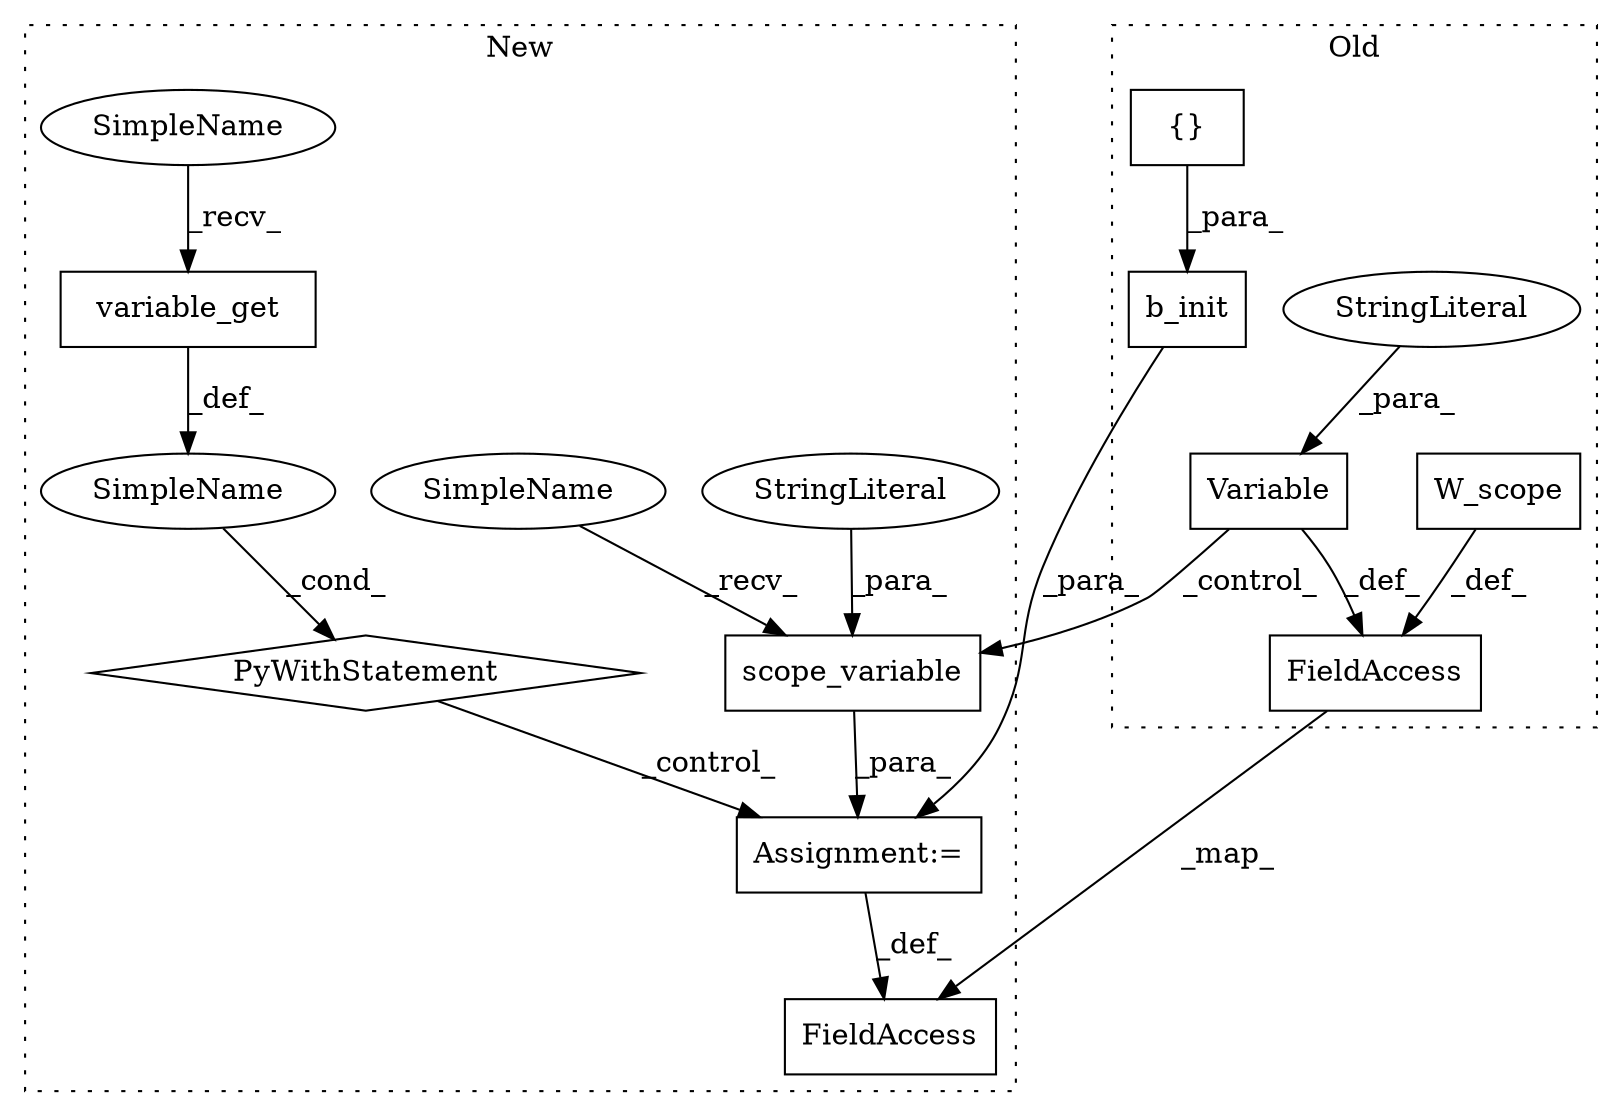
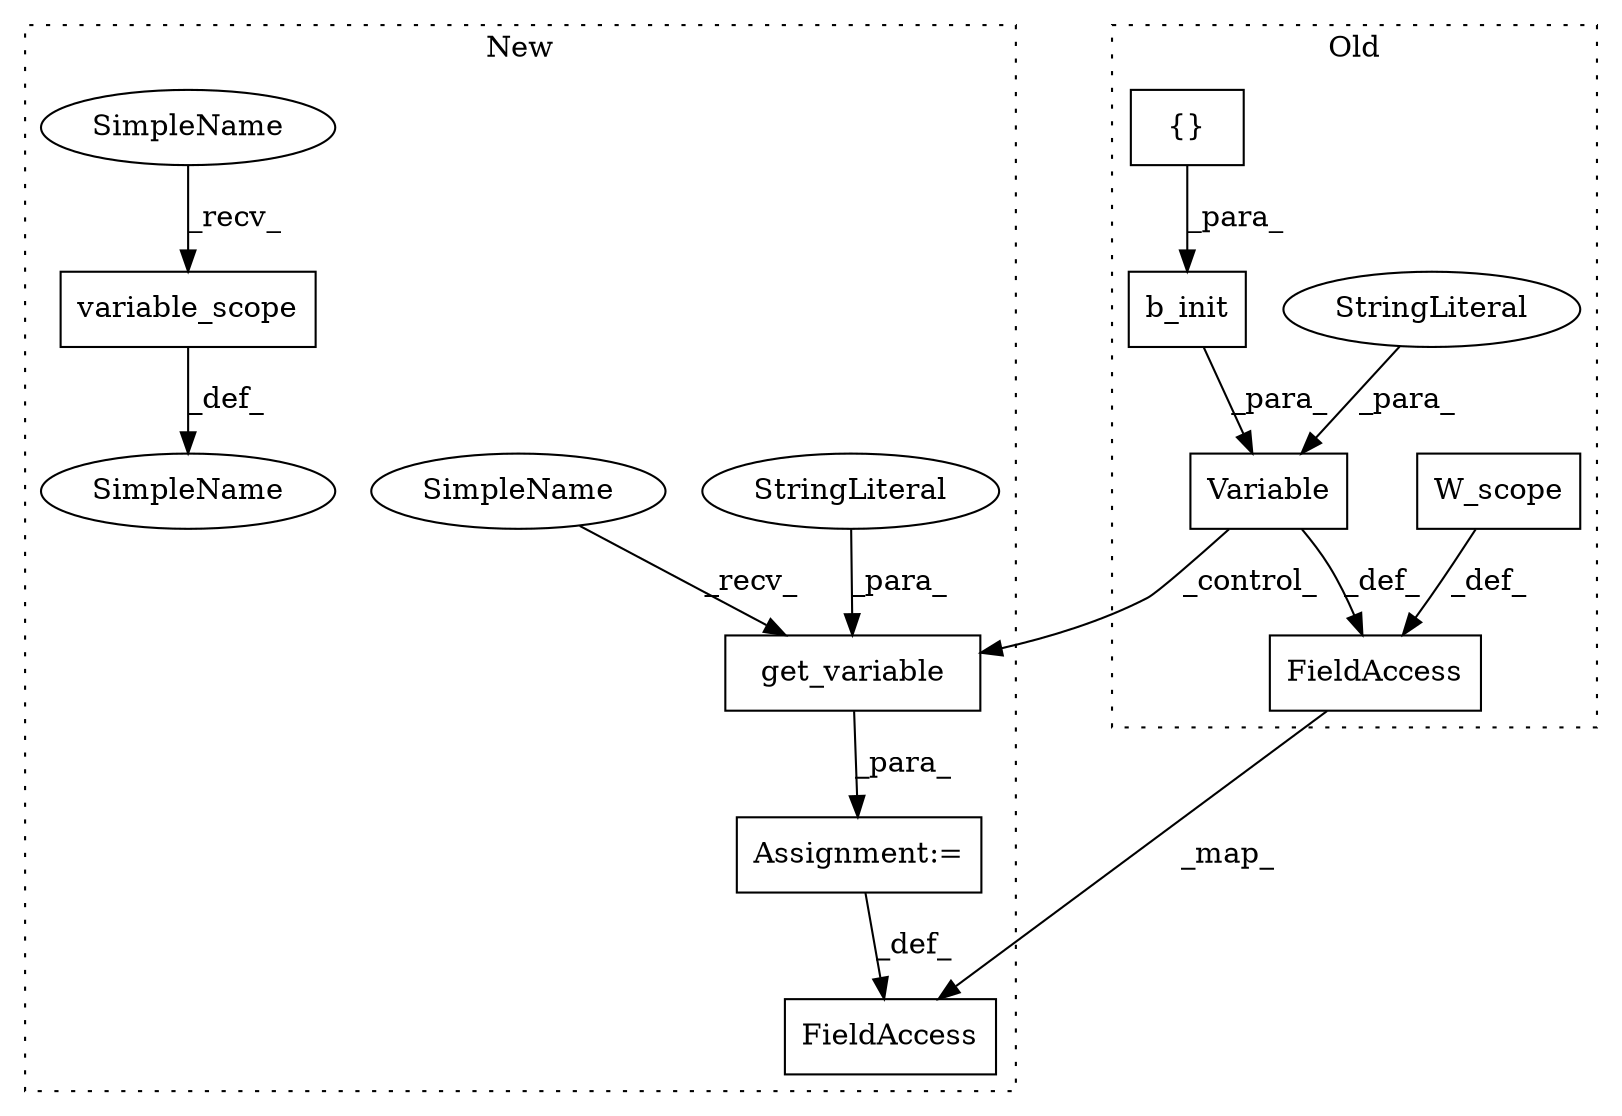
node "variable_get": label "variable_get" -> "variable_scope"
edge "b_init" -> "Assignment:=": now "b_init" -> "Variable"
node "PyWithStatement": removed
node "scope_variable": label "scope_variable" -> "get_variable"
